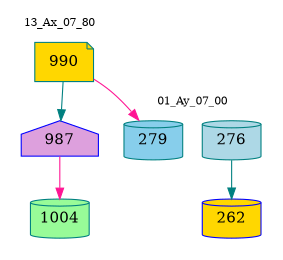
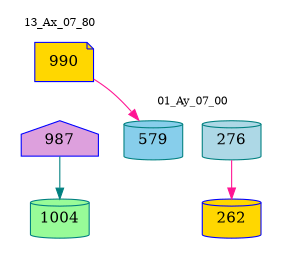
node "990": color teal -> blue
edge "990" -> "987": removed
node "279": label "279" -> "579"
edge "987" -> "1004": color deeppink -> teal
edge "276" -> "262": color teal -> deeppink
